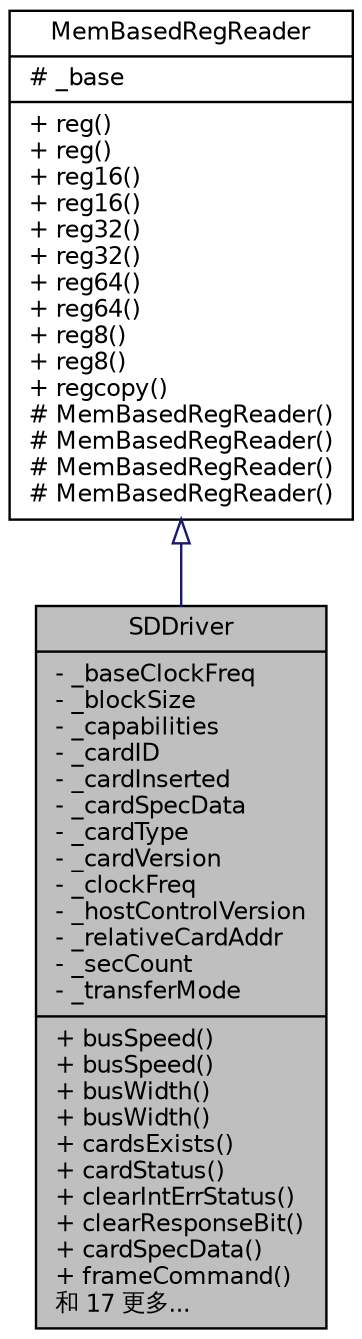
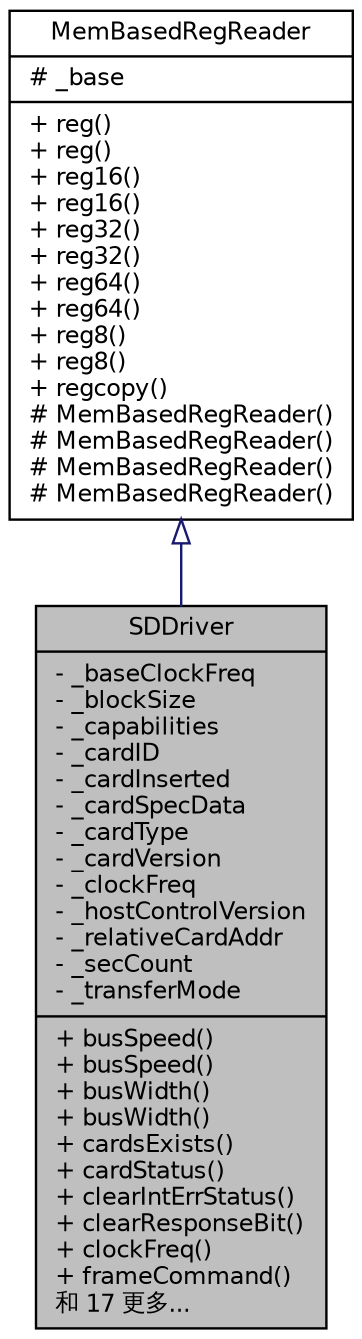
node "SDDriver": text "+ cardSpecData()" -> "+ clockFreq()"
